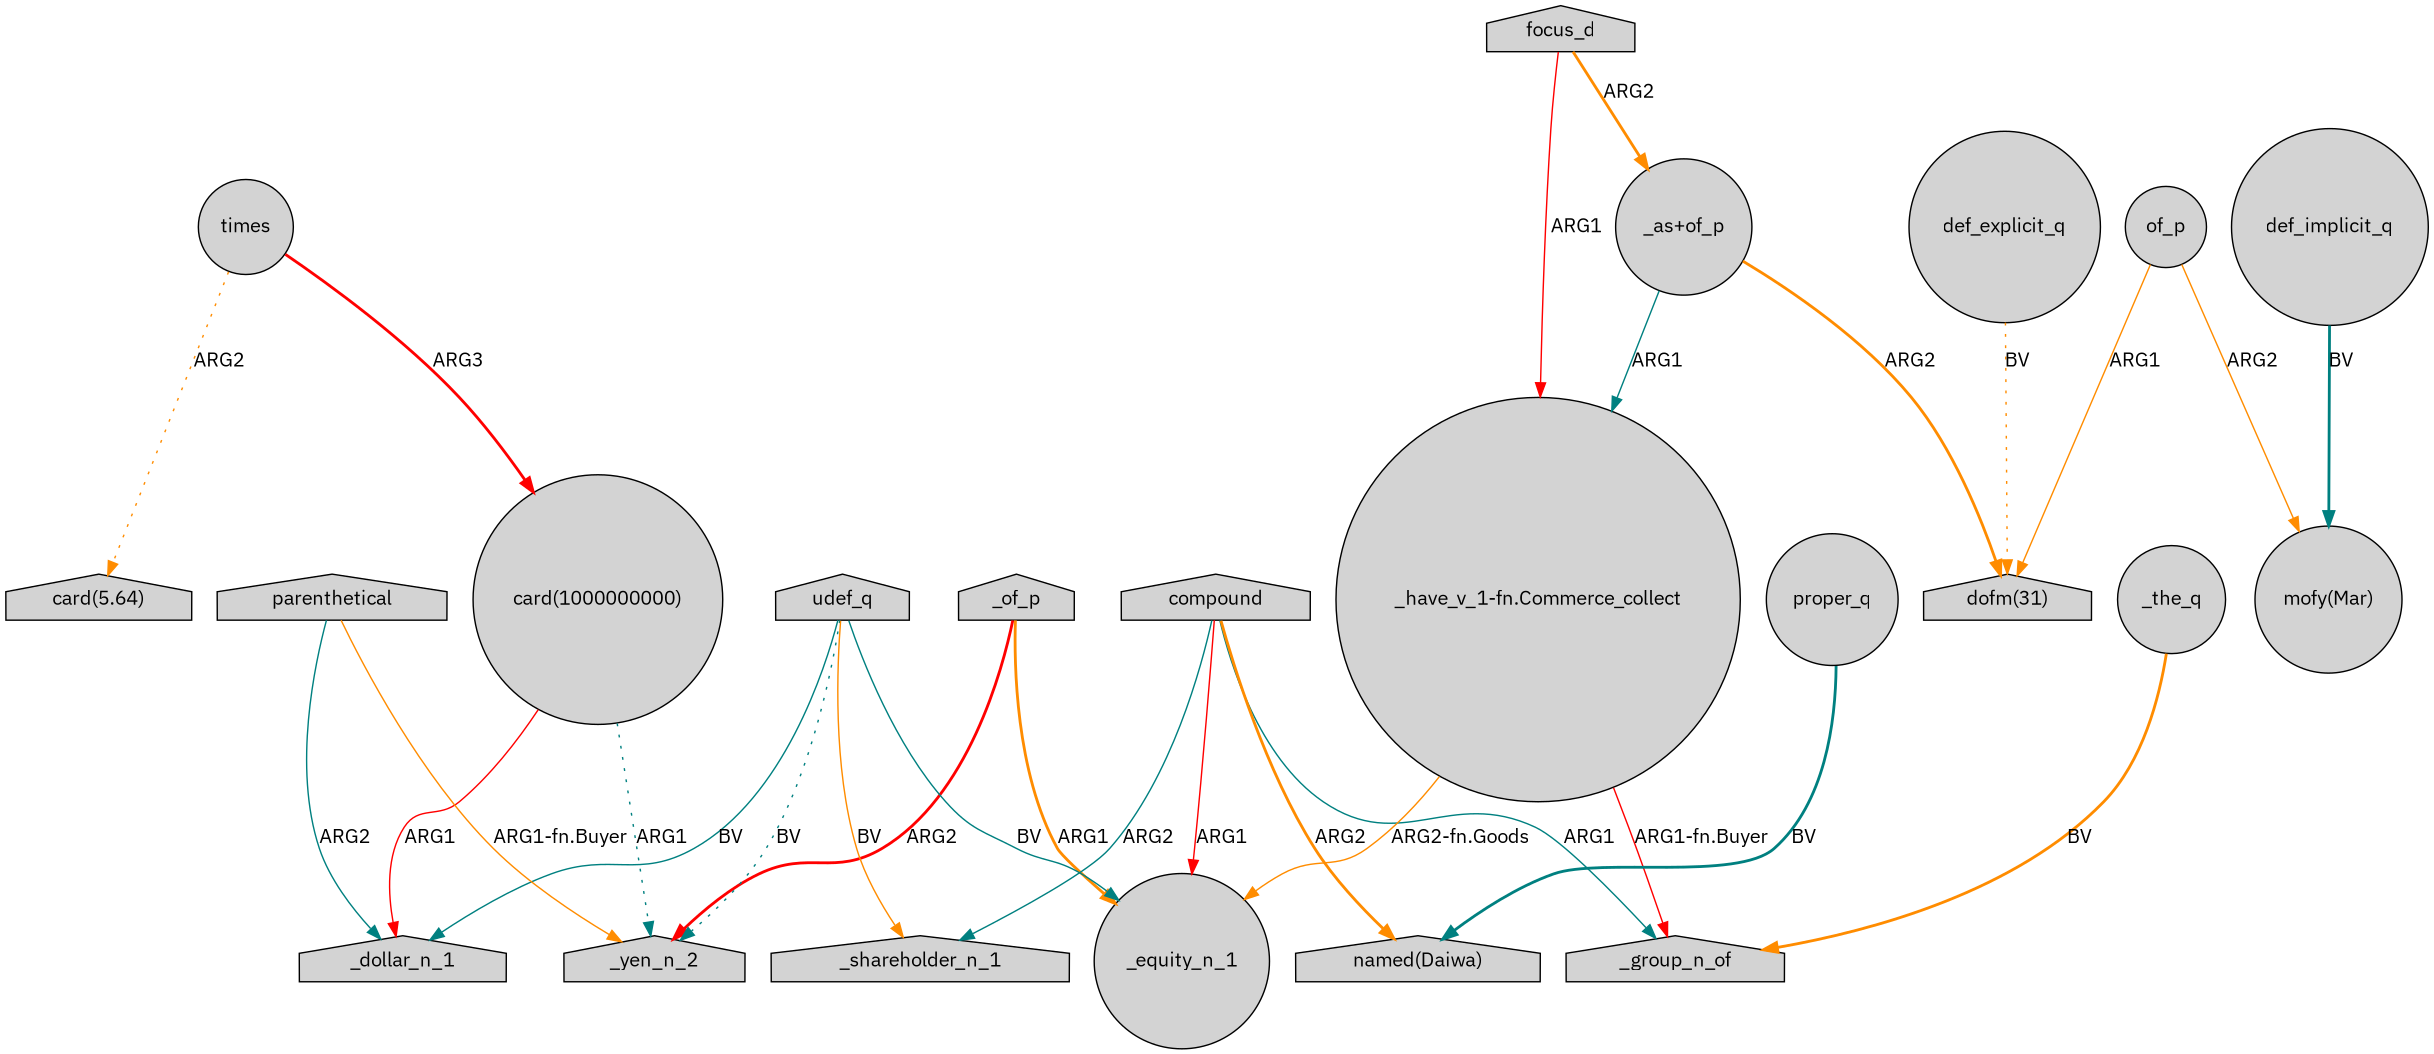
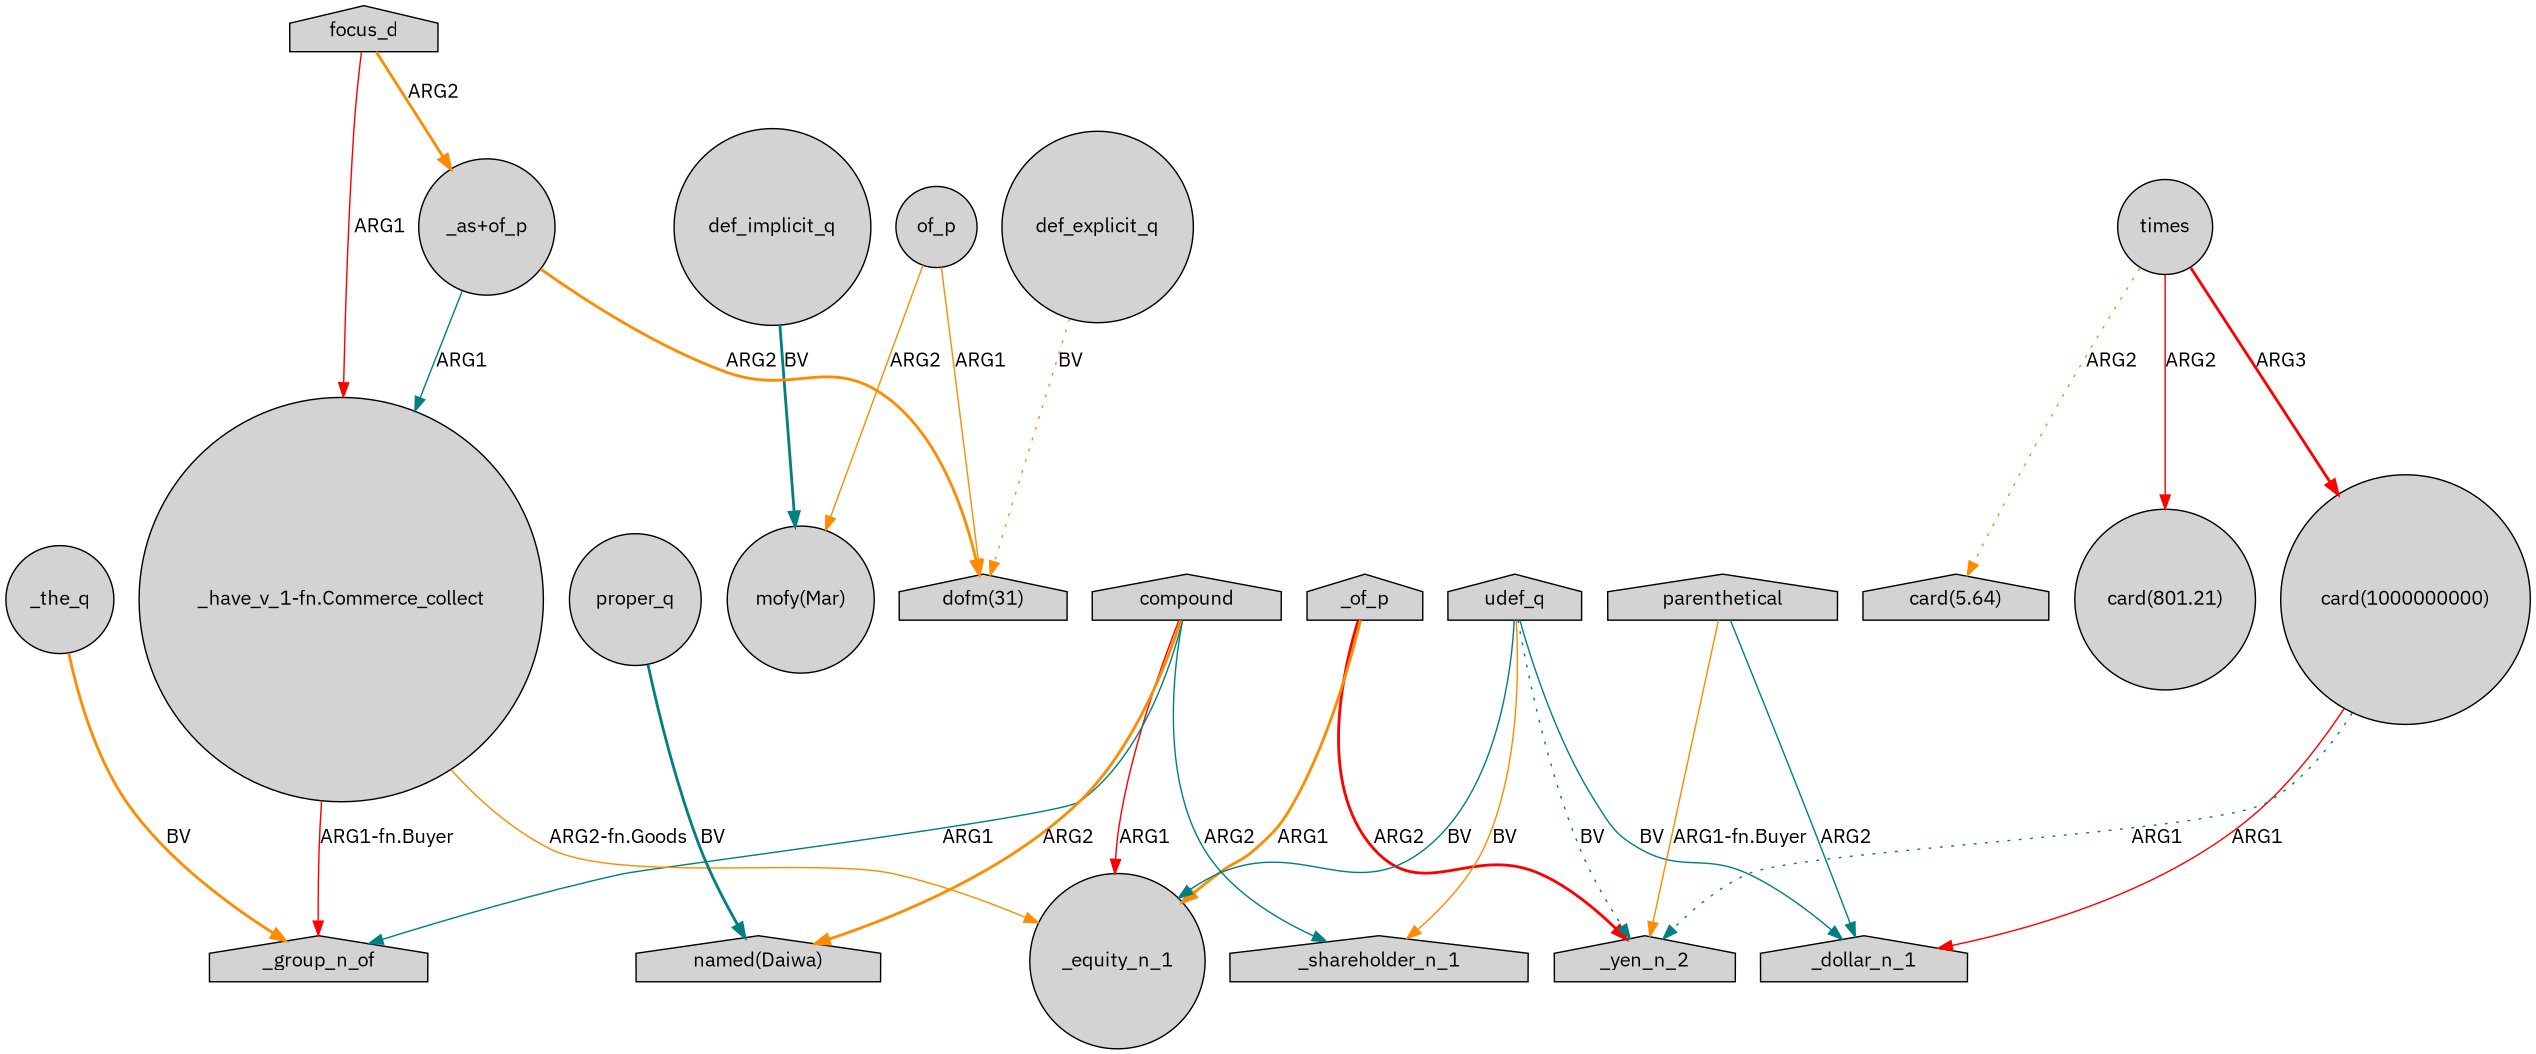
node "card(801.21)": added
